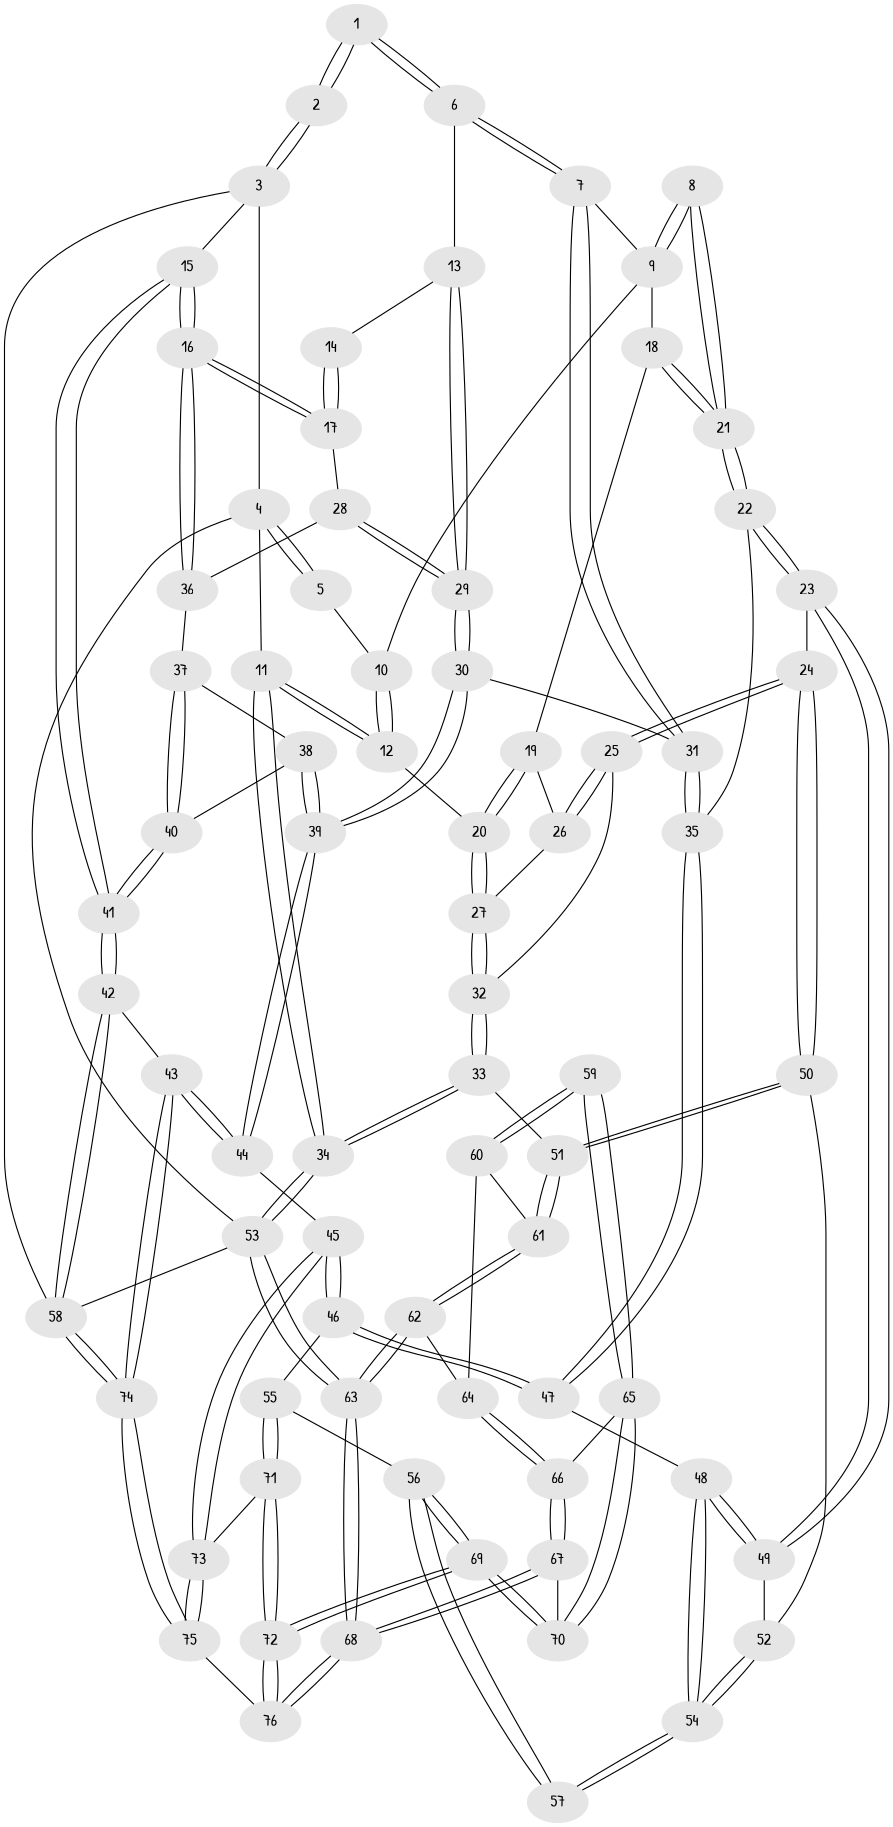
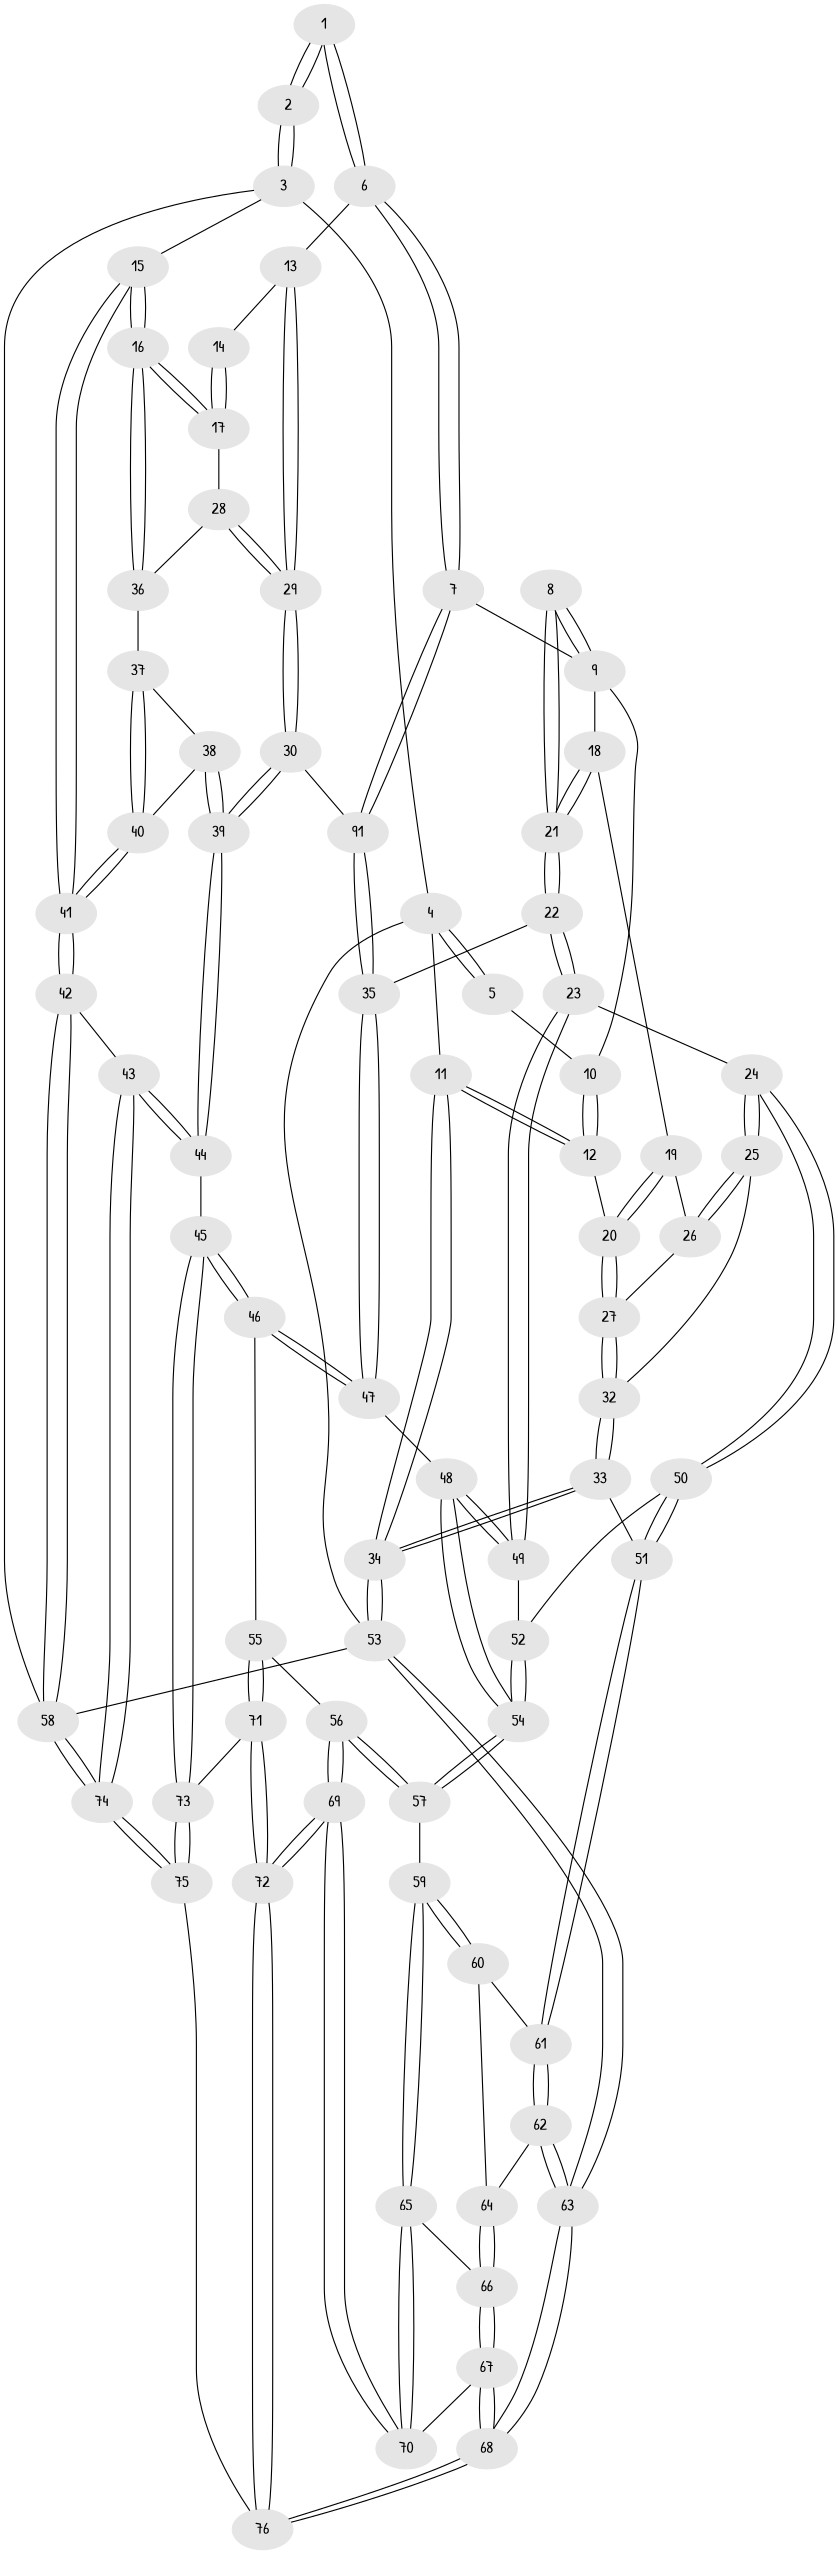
node "31": label "31" -> "91"
edge "57" -- "59": added
